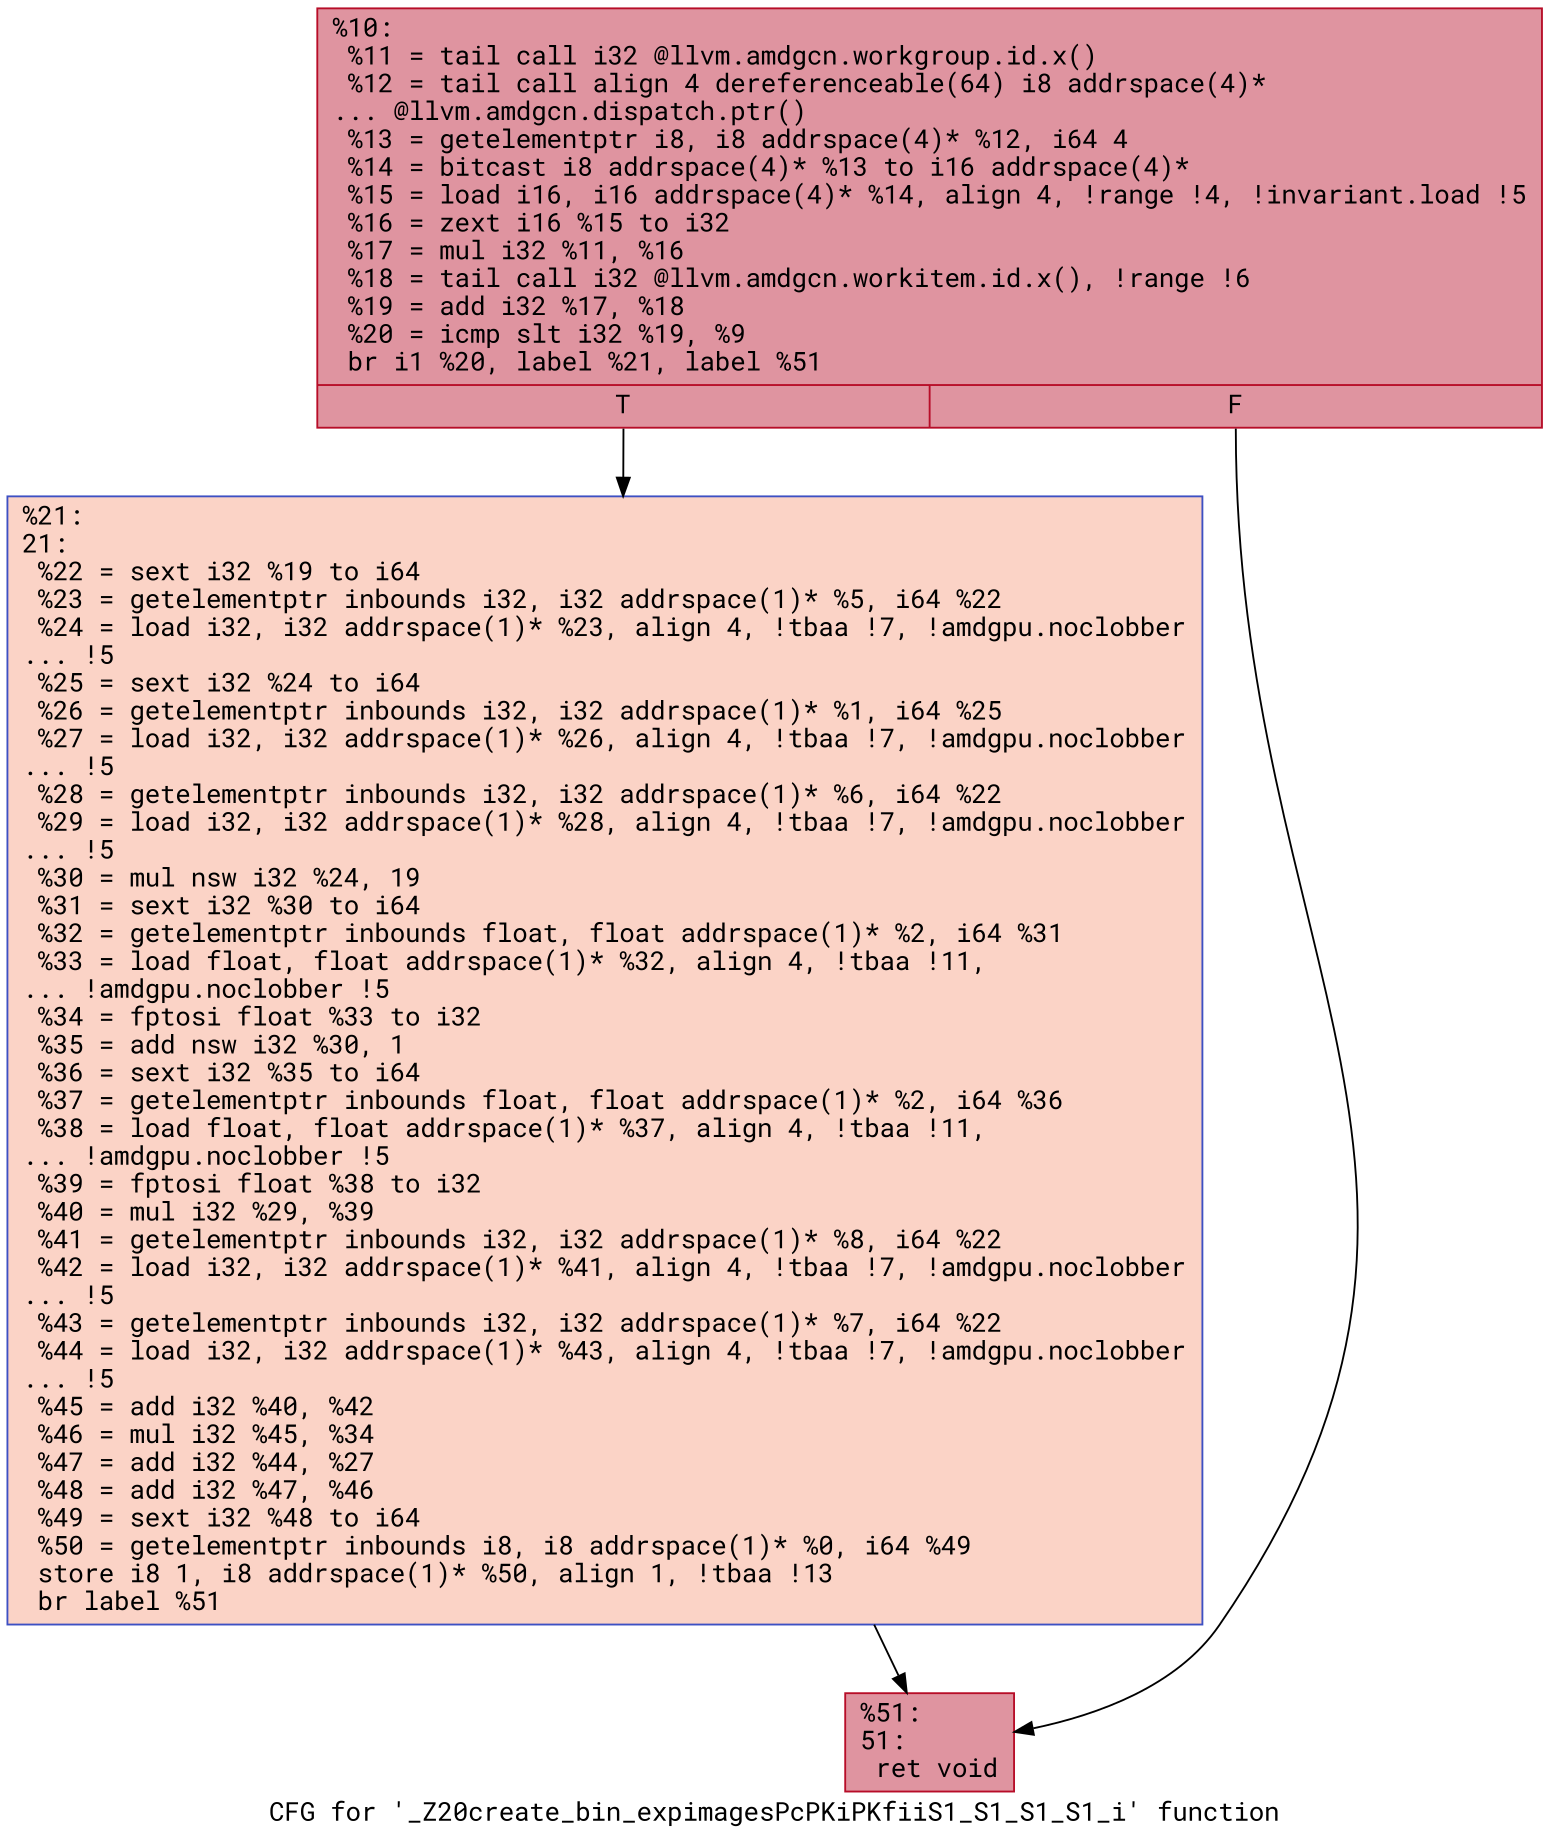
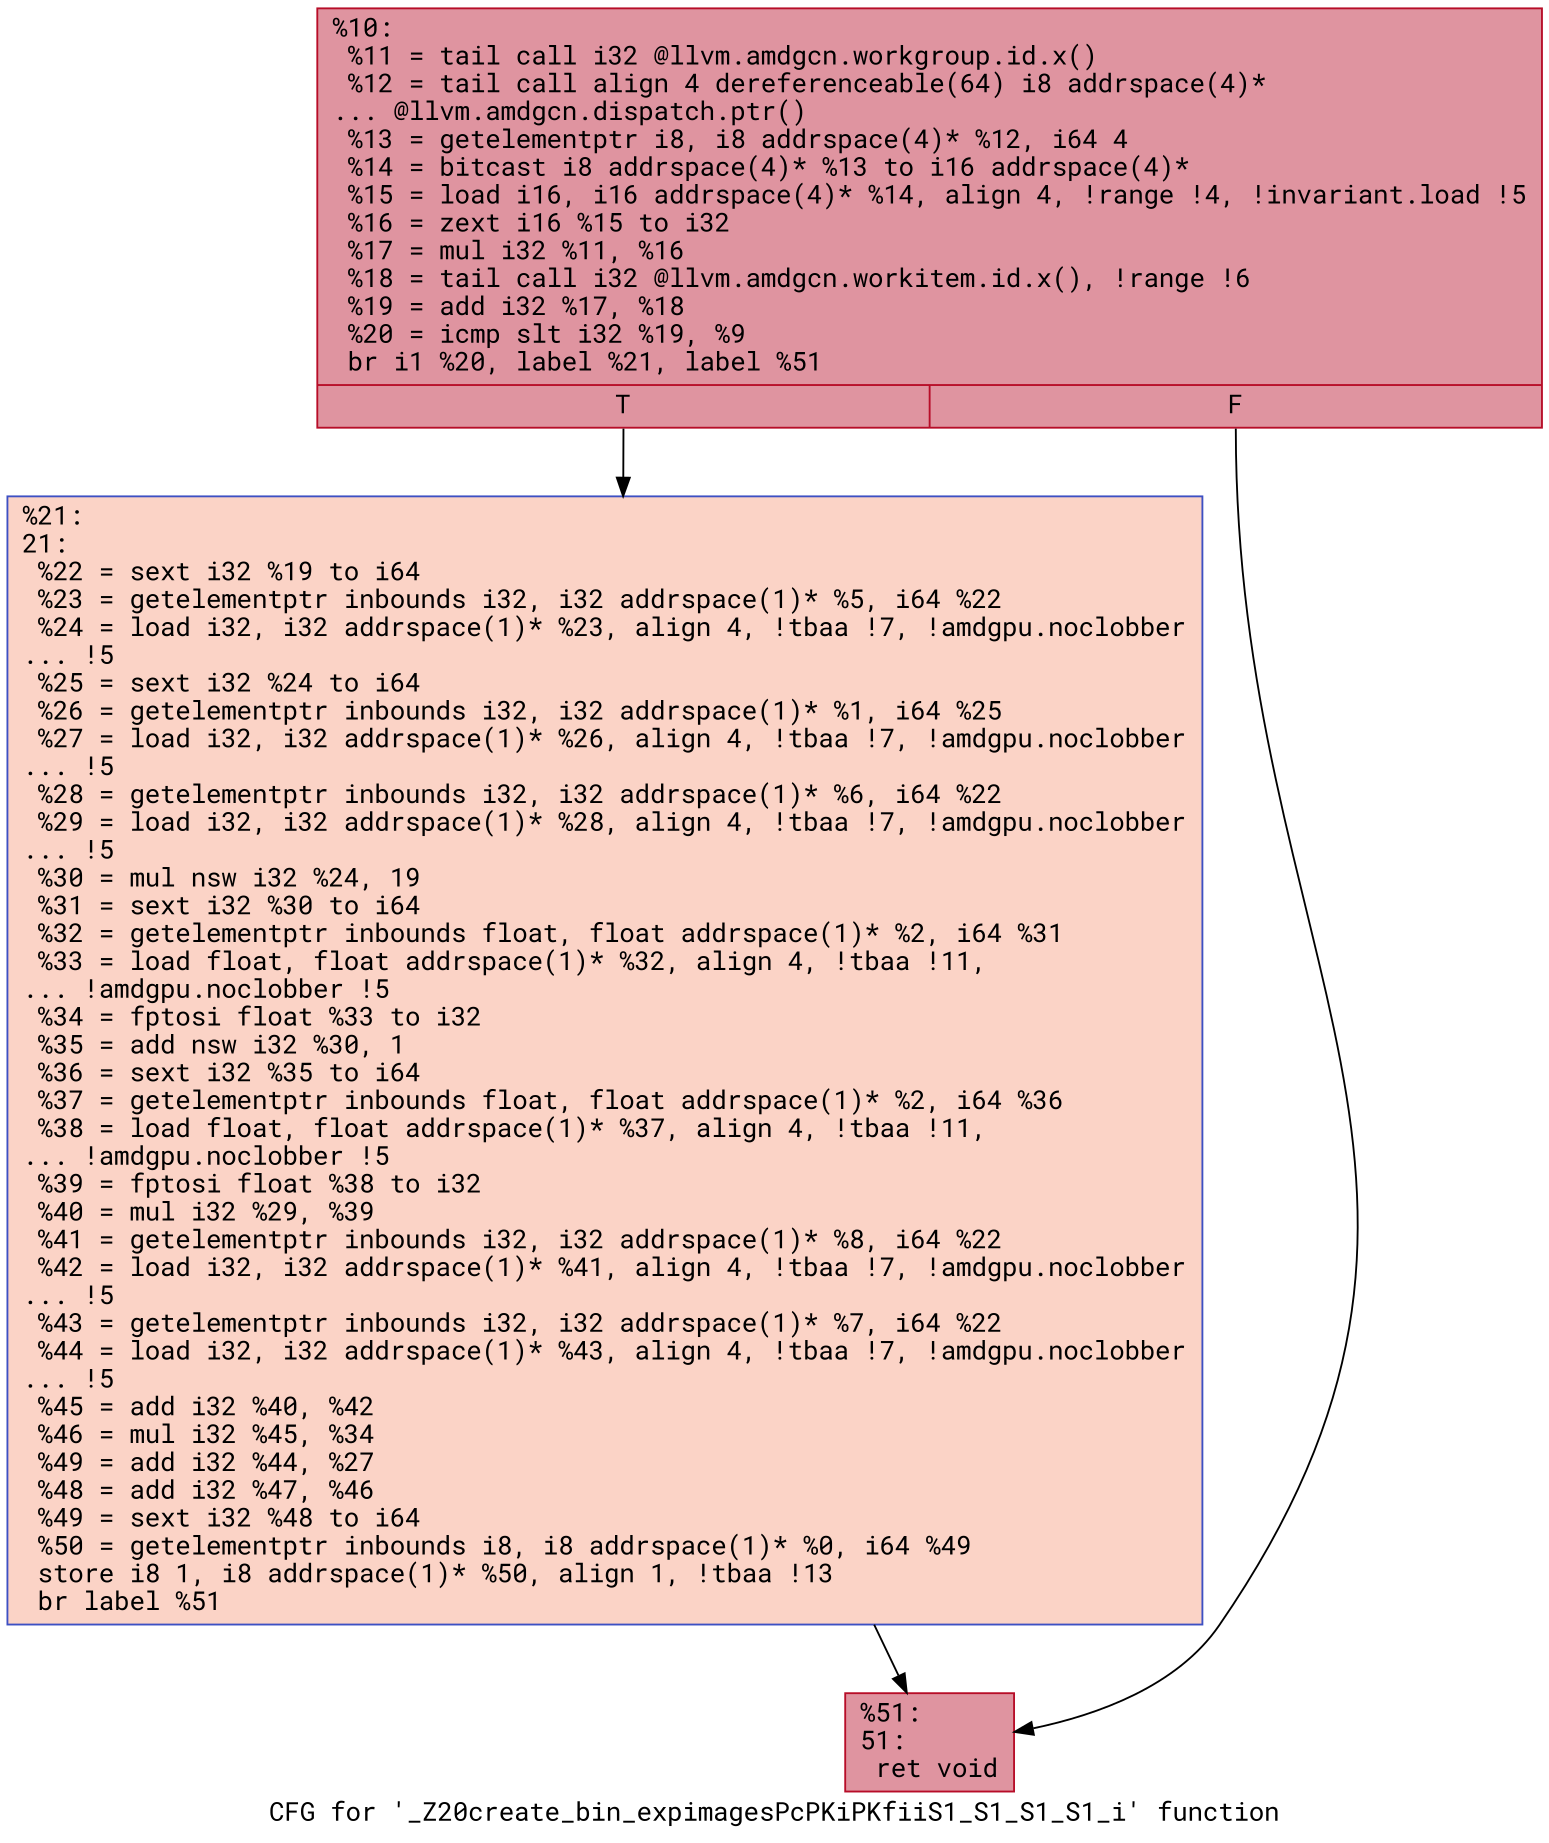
node "%21:": text "%47 = add i32 %44, %27" -> "%49 = add i32 %44, %27"
